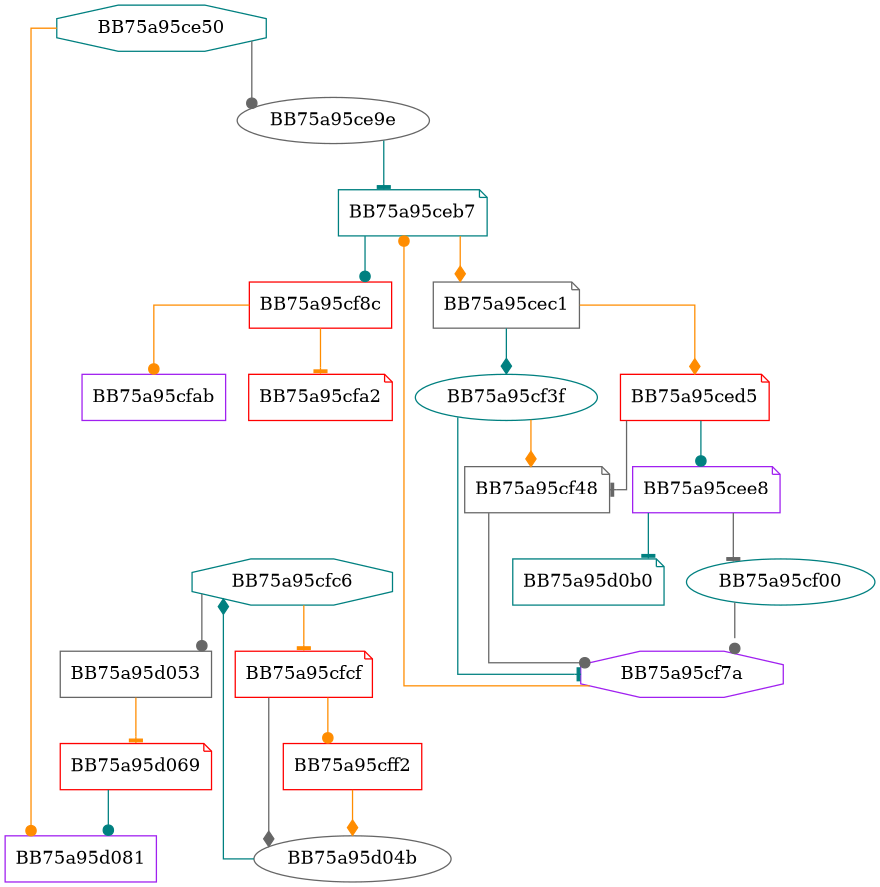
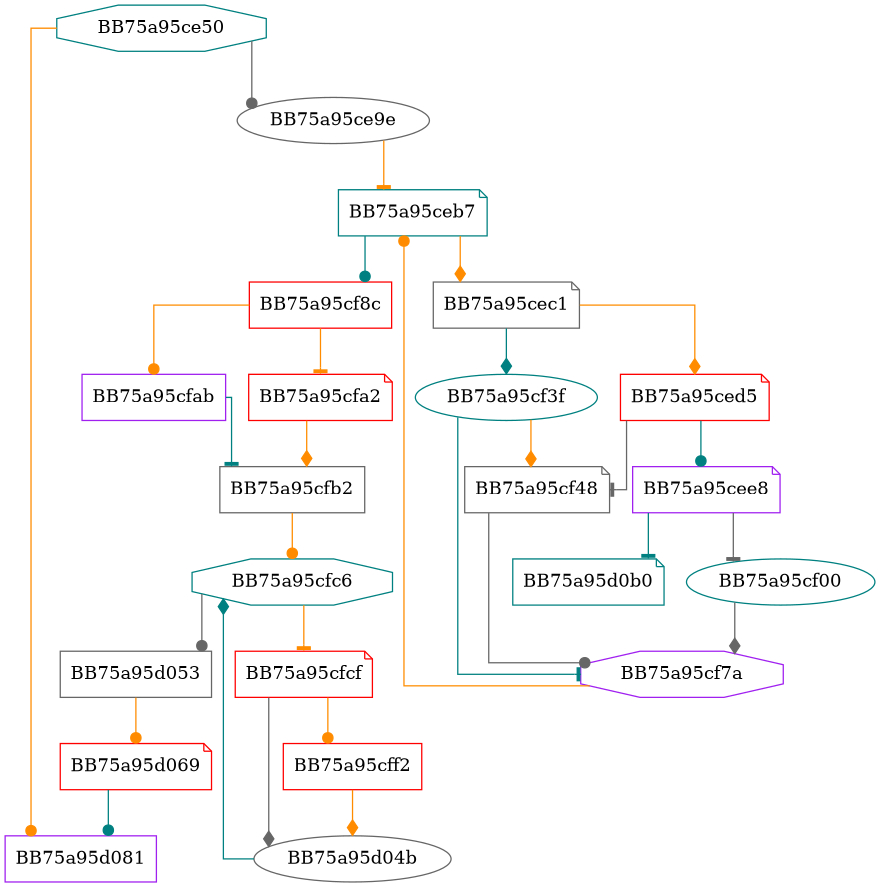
edge "BB75a95ce9e" -> "BB75a95ceb7": color teal -> darkorange
node "BB75a95cfb2": added
edge "BB75a95cf00" -> "BB75a95cf7a": arrowhead dot -> diamond
edge "BB75a95d053" -> "BB75a95d069": arrowhead tee -> dot
